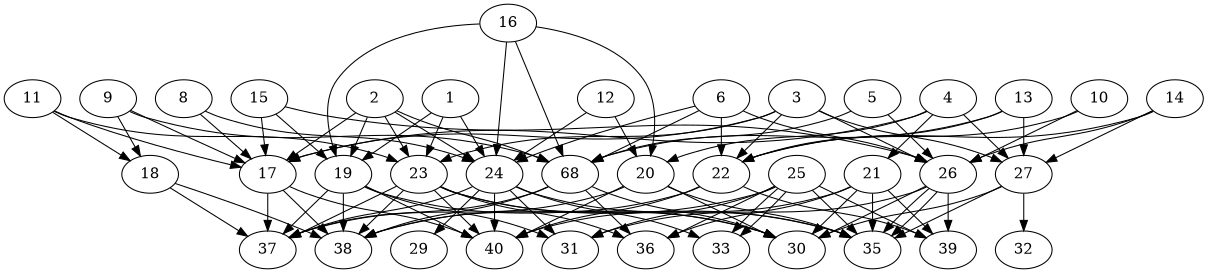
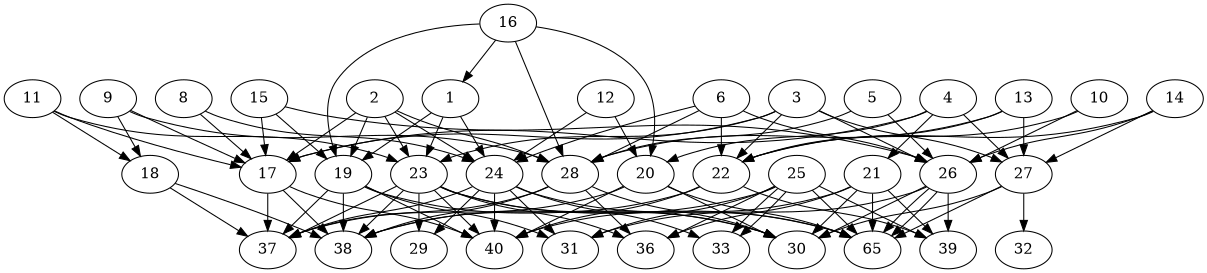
edge "16" -> "24": now "16" -> "1"
node "68": label "68" -> "28"
edge "23" -> "29": added
node "35": label "35" -> "65"
